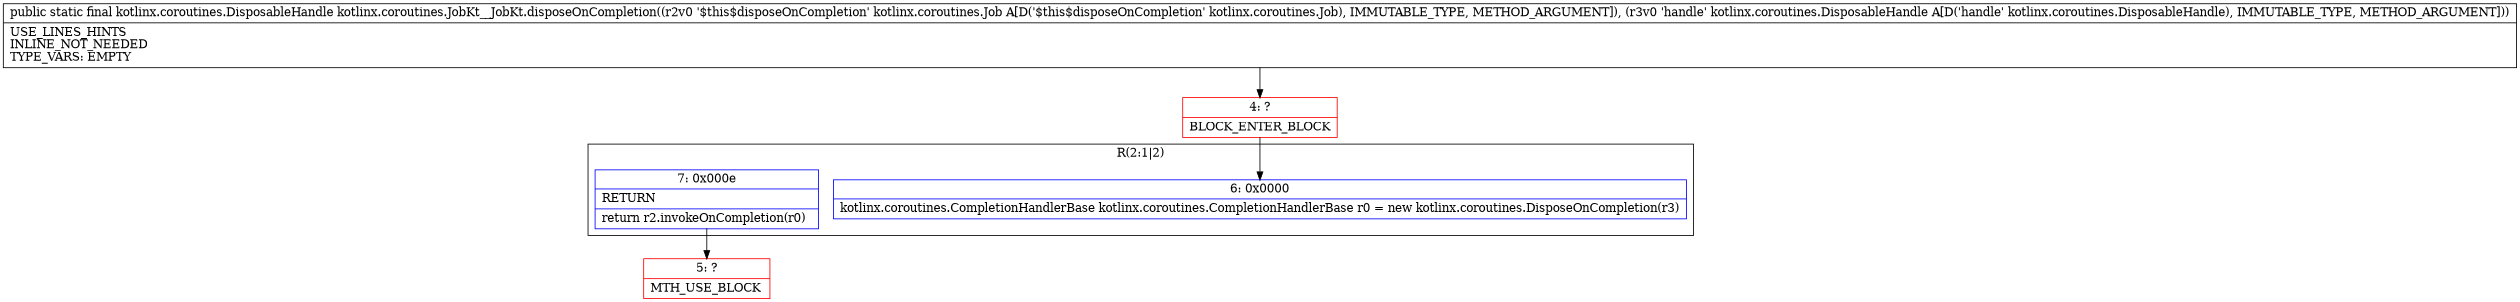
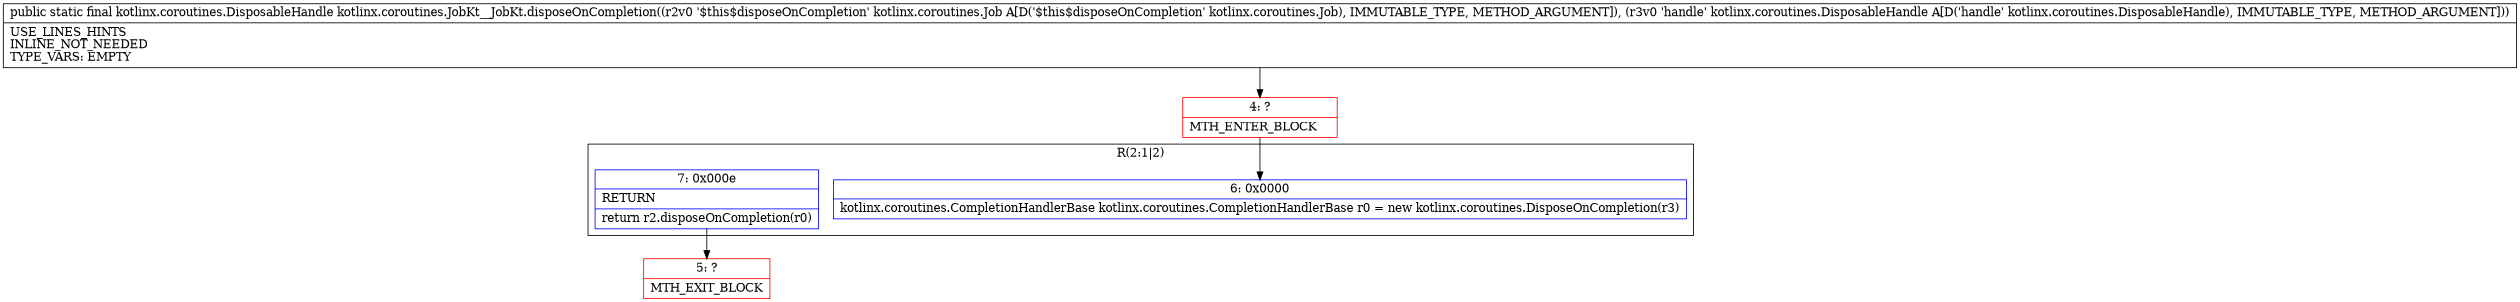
node "4: ?": text "BLOCK_ENTER_BLOCK" -> "MTH_ENTER_BLOCK"
node "7: 0x000e": text "return r2.invokeOnCompletion(r0)" -> "return r2.disposeOnCompletion(r0)"
node "5: ?": text "MTH_USE_BLOCK" -> "MTH_EXIT_BLOCK"
